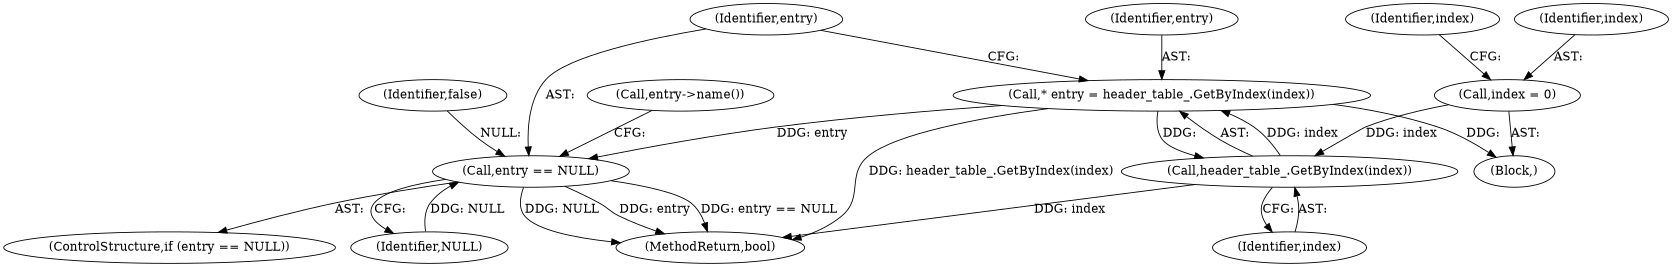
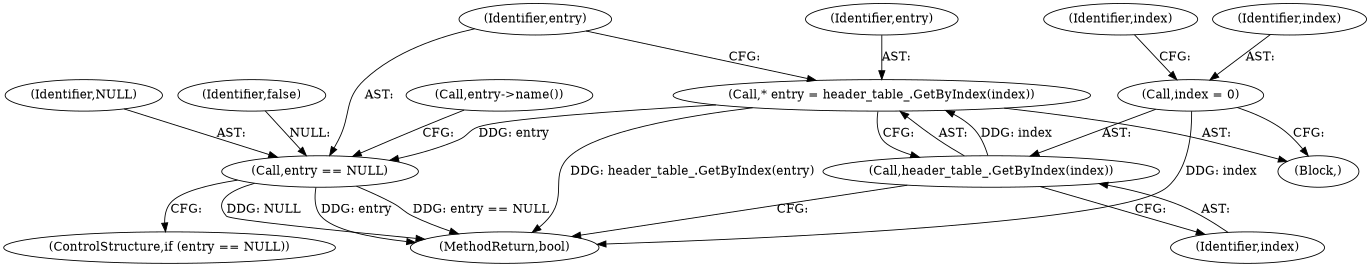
edge "(Call,* entry = header_table_.GetByIndex(index))" -> "(Call,header_table_.GetByIndex(index))": label "DDG: " -> "CFG: "
edge "(Call,index = 0)" -> "(Call,header_table_.GetByIndex(index))": label "DDG: index" -> "AST: "
edge "(Call,* entry = header_table_.GetByIndex(index))" -> "(Block,)": label "DDG: " -> "AST: "
edge "(Call,index = 0)" -> "(Block,)": label "AST: " -> "CFG: "
edge "(Call,* entry = header_table_.GetByIndex(index))" -> "(MethodReturn,bool)": label "DDG: header_table_.GetByIndex(index)" -> "DDG: header_table_.GetByIndex(entry)"
edge "(Call,entry == NULL)" -> "(Identifier,NULL)": removed, label "CFG:"
edge "(Call,entry == NULL)" -> "(ControlStructure,if (entry == NULL))": label "AST: " -> "CFG: "
edge "(Identifier,NULL)" -> "(Call,entry == NULL)": label "DDG: NULL" -> "AST: "
edge "(Call,header_table_.GetByIndex(index))" -> "(MethodReturn,bool)": label "DDG: index" -> "CFG: "
edge "(Call,index = 0)" -> "(MethodReturn,bool)": added, label "DDG: index"
